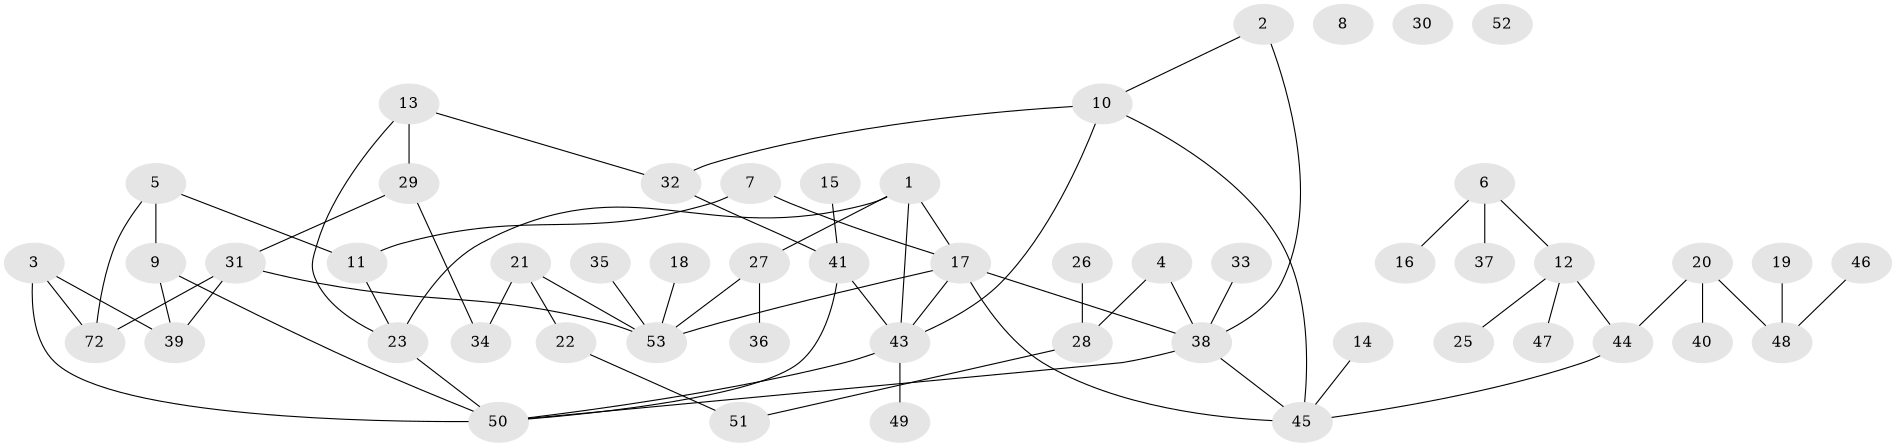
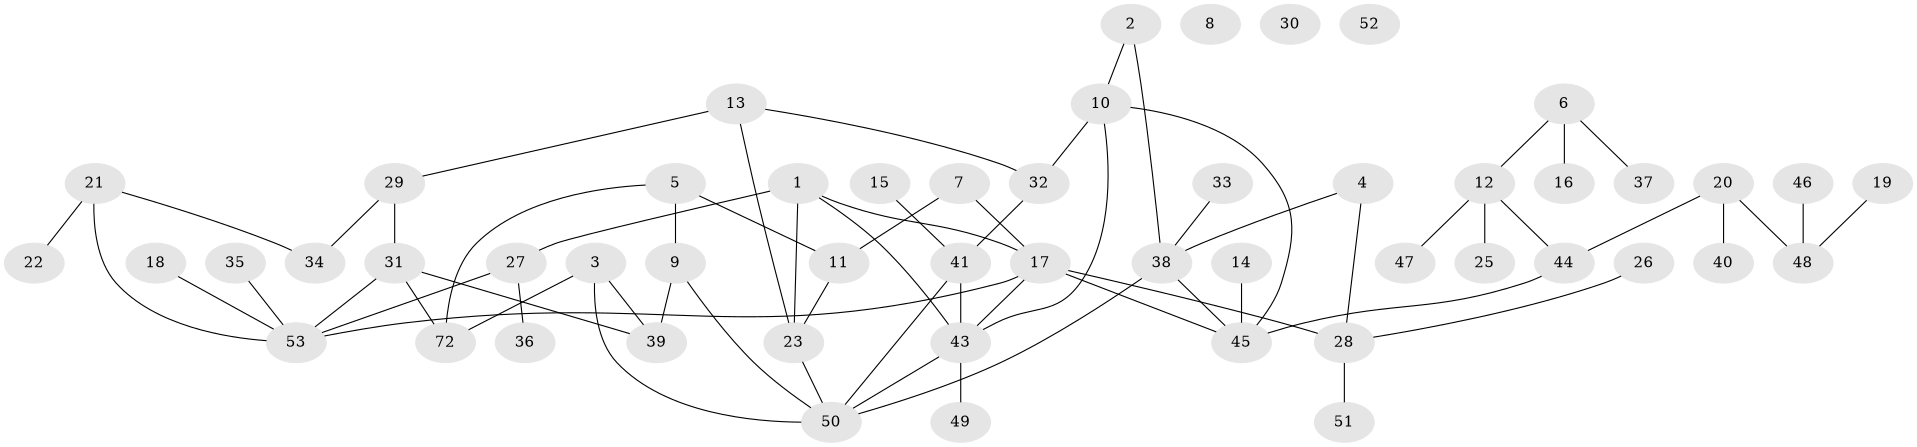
edge "17" -- "38": now "17" -- "28"
edge "22" -- "51": removed
